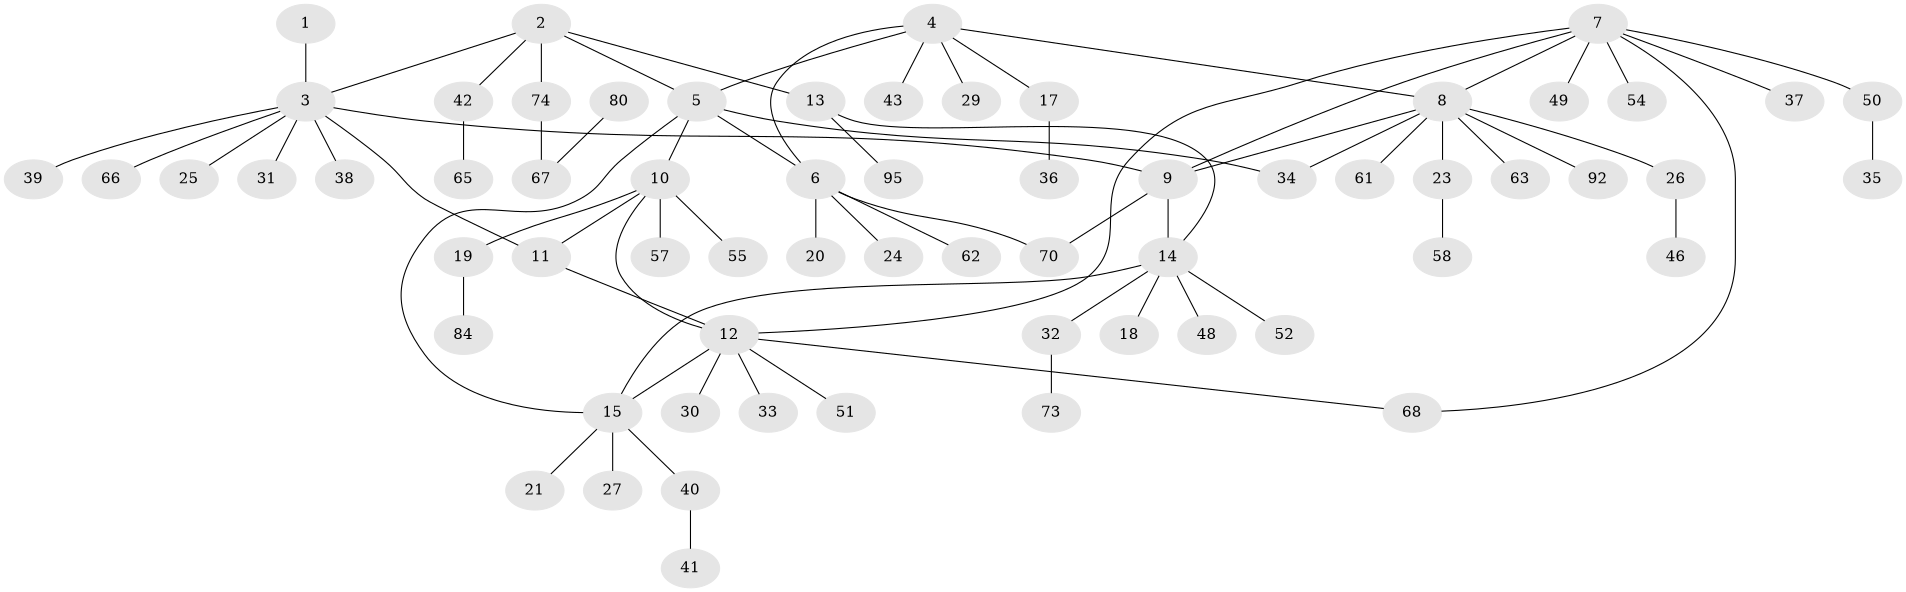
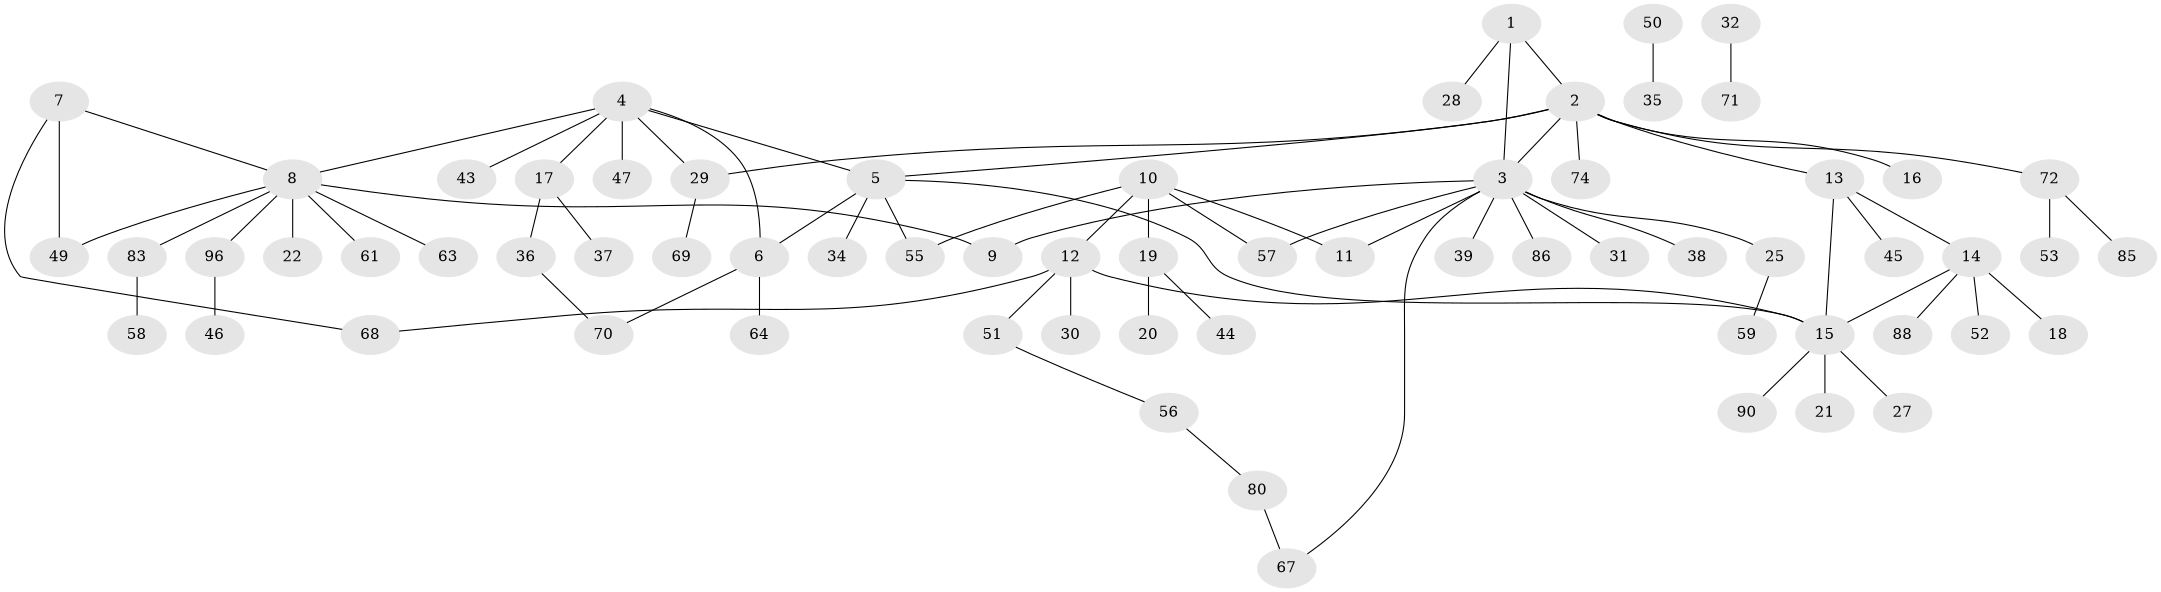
edge "7" -- "50": removed
edge "7" -- "37": now "17" -- "37"
edge "1" -- "2": added
edge "7" -- "9": removed
node "42": label "42" -> "72"
node "28": added
node "54": removed
edge "8" -- "34": now "8" -- "49"
edge "74" -- "67": now "3" -- "67"
edge "5" -- "10": now "5" -- "55"
edge "2" -- "29": added
edge "7" -- "12": removed
node "66": label "66" -> "86"
node "65": label "65" -> "85"
node "47": added
node "95": label "95" -> "45"
node "23": label "23" -> "83"
node "92": label "92" -> "22"
node "26": label "26" -> "96"
node "16": added
edge "3" -- "57": added
edge "6" -- "20": now "19" -- "20"
edge "9" -- "14": removed
edge "9" -- "70": now "36" -- "70"
node "69": added
node "24": removed
node "62": label "62" -> "64"
edge "13" -- "15": added
node "53": added
edge "11" -- "12": removed
edge "14" -- "32": removed
node "84": label "84" -> "44"
node "48": label "48" -> "88"
node "59": added
node "33": removed
node "73": label "73" -> "71"
node "56": added
node "40": label "40" -> "90"
node "41": removed
